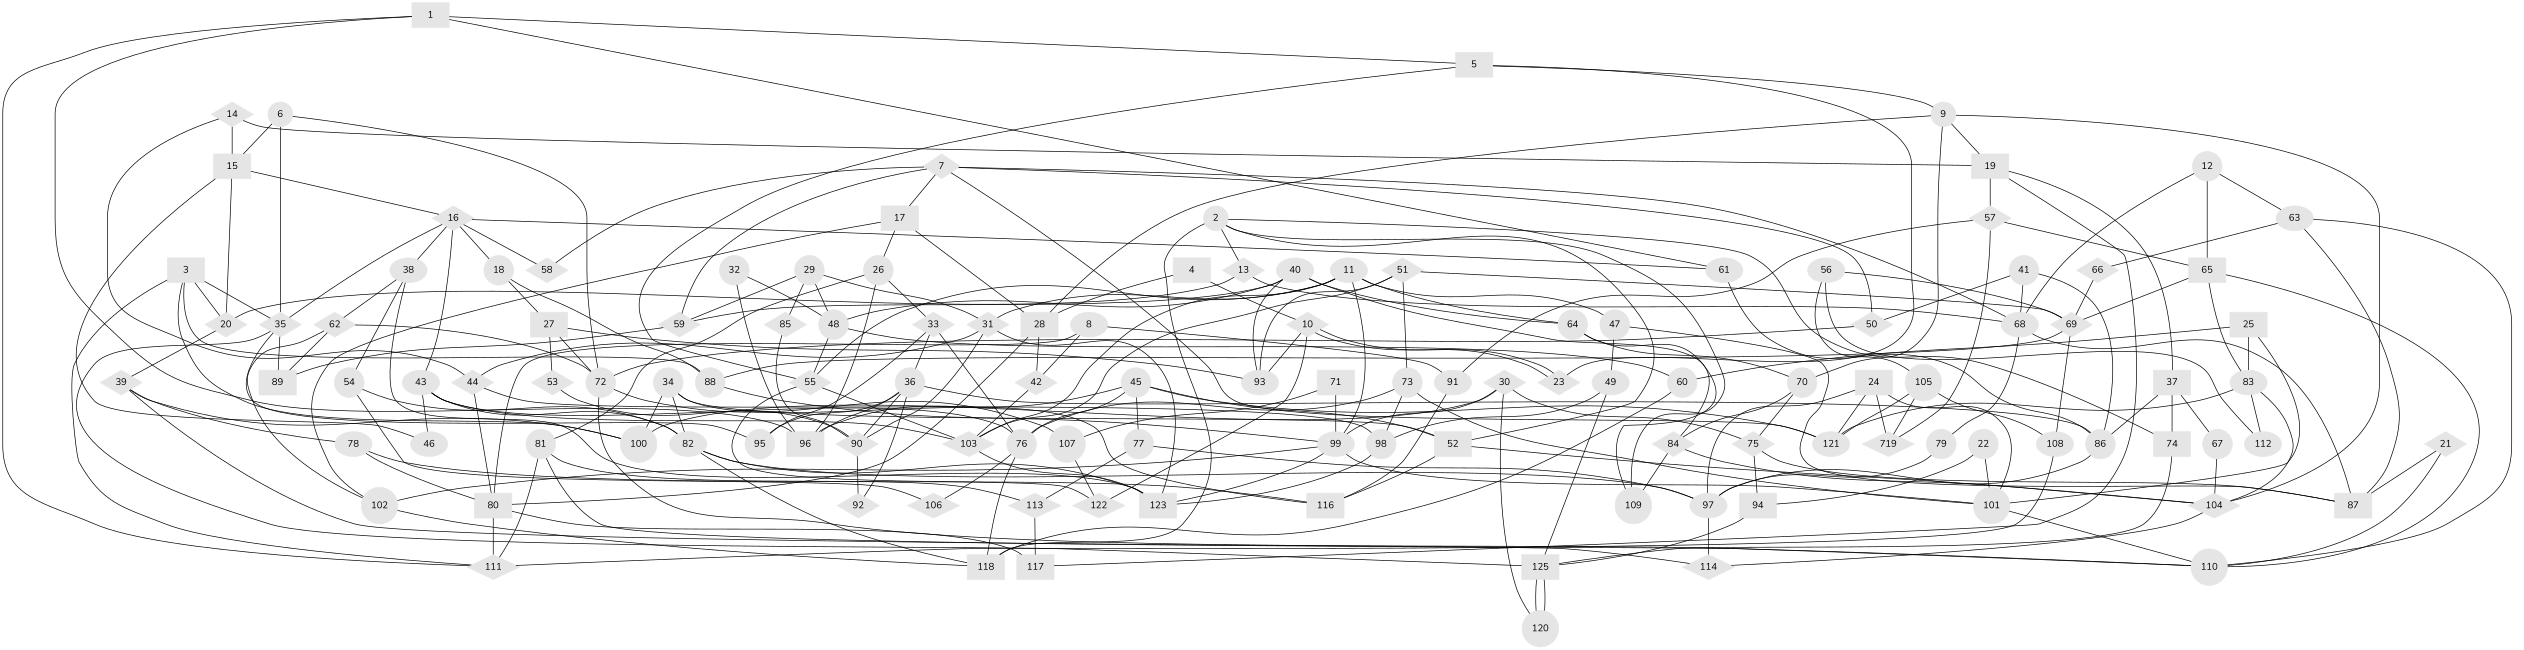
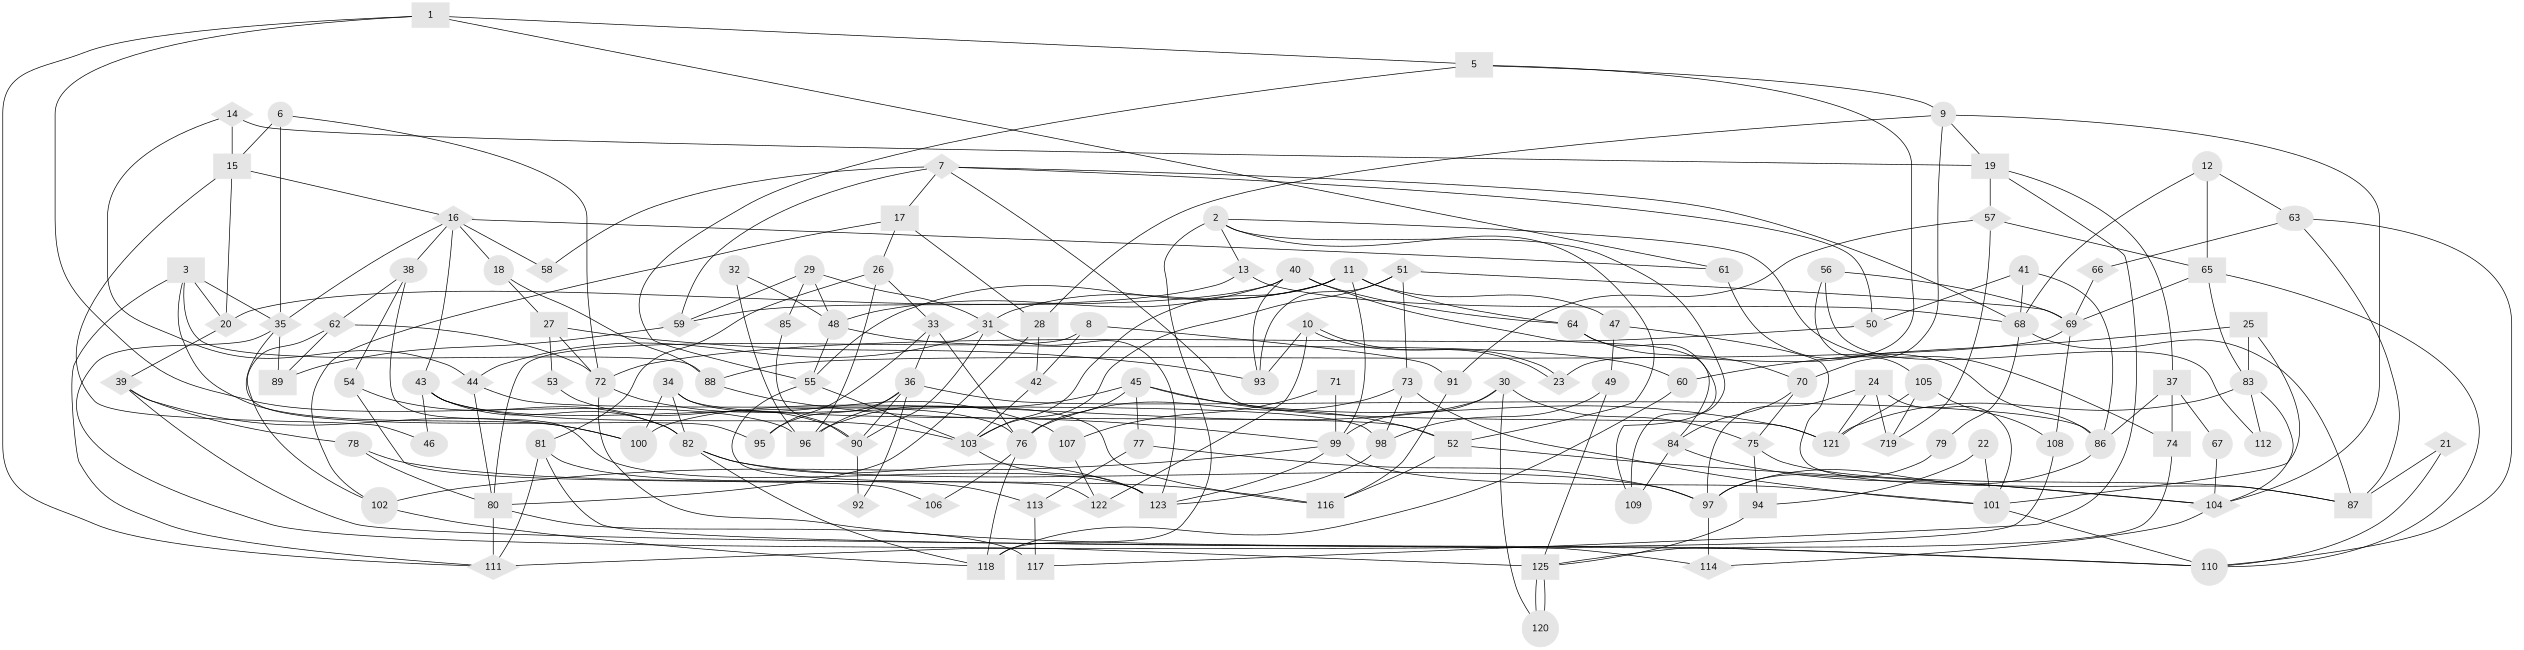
node "4": removed
